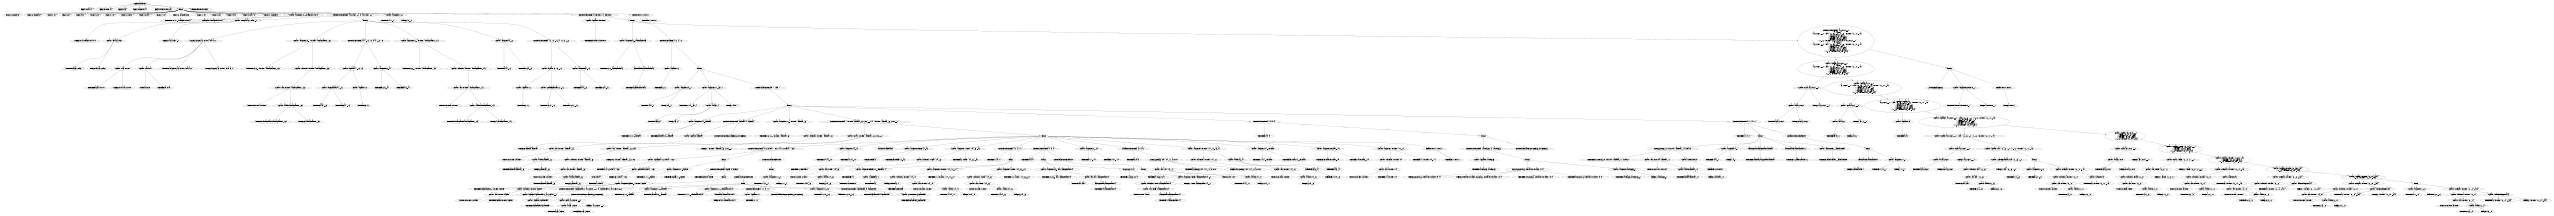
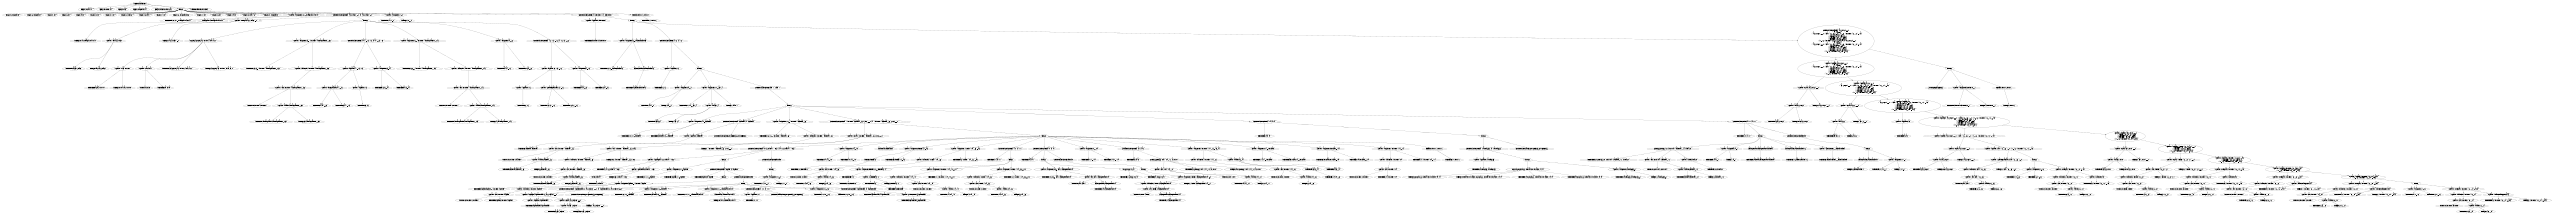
node "(IDENTIFIER,cache_tail,query_get_name(cache_tail))": label "(IDENTIFIER,cache_tail,query_get_name(cache_tail))" -> "(IDENTIFIER,cache_tail,cache_get_name(cache_tail))"
